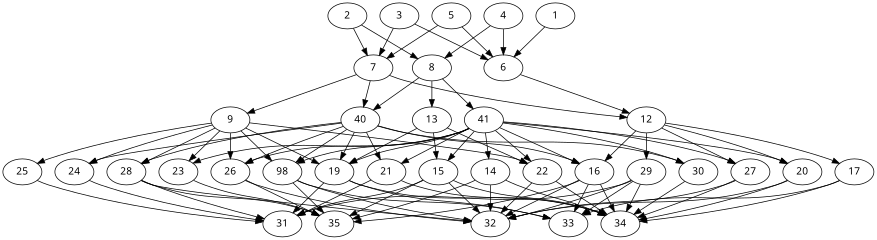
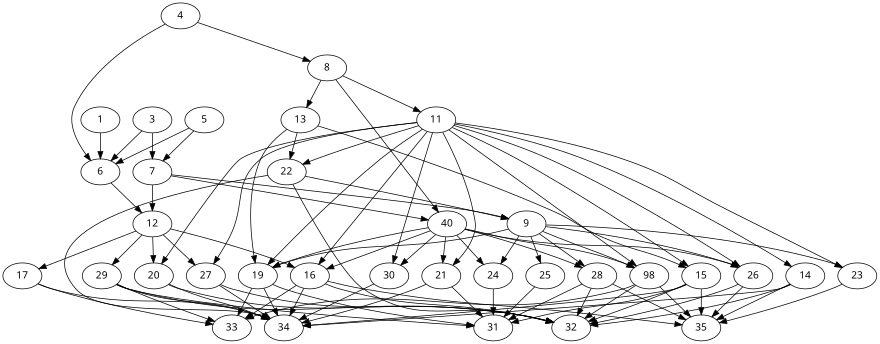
node "2": removed
node "41": label "41" -> "11"
edge "9" -> "22": reversed
